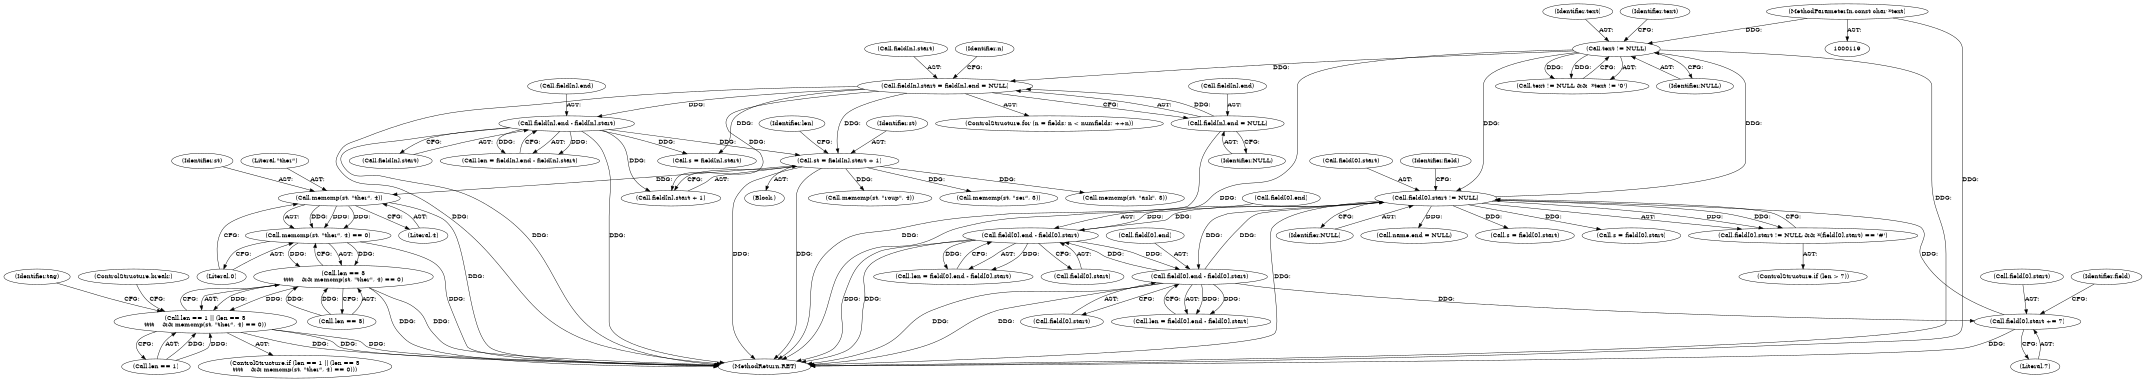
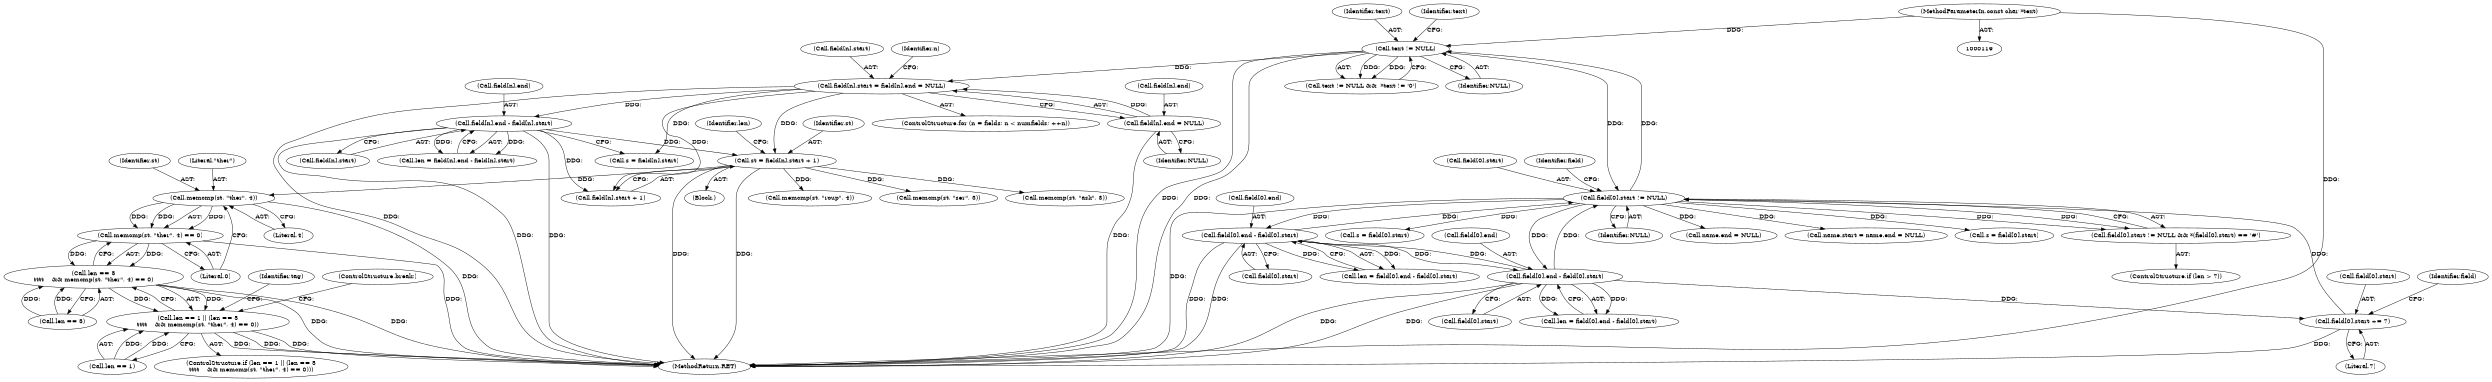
edge "(Call,field[n].end - field[n].start)" -> "(Call,s = field[n].start)": label "DDG: " -> "CFG: "
node "(Call,name.start = name.end = NULL)": added
